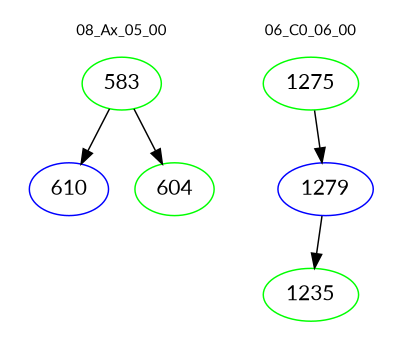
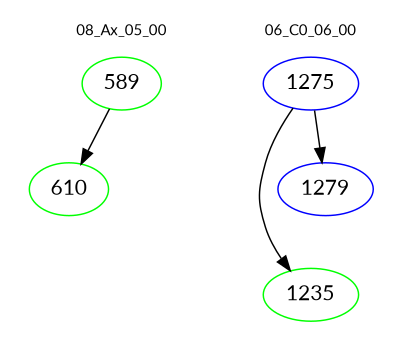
node "583": label "583" -> "589"
node "1275": color green -> blue
node "610": color blue -> green
node "604": removed
edge "1279" -> "1235": now "1275" -> "1235"
